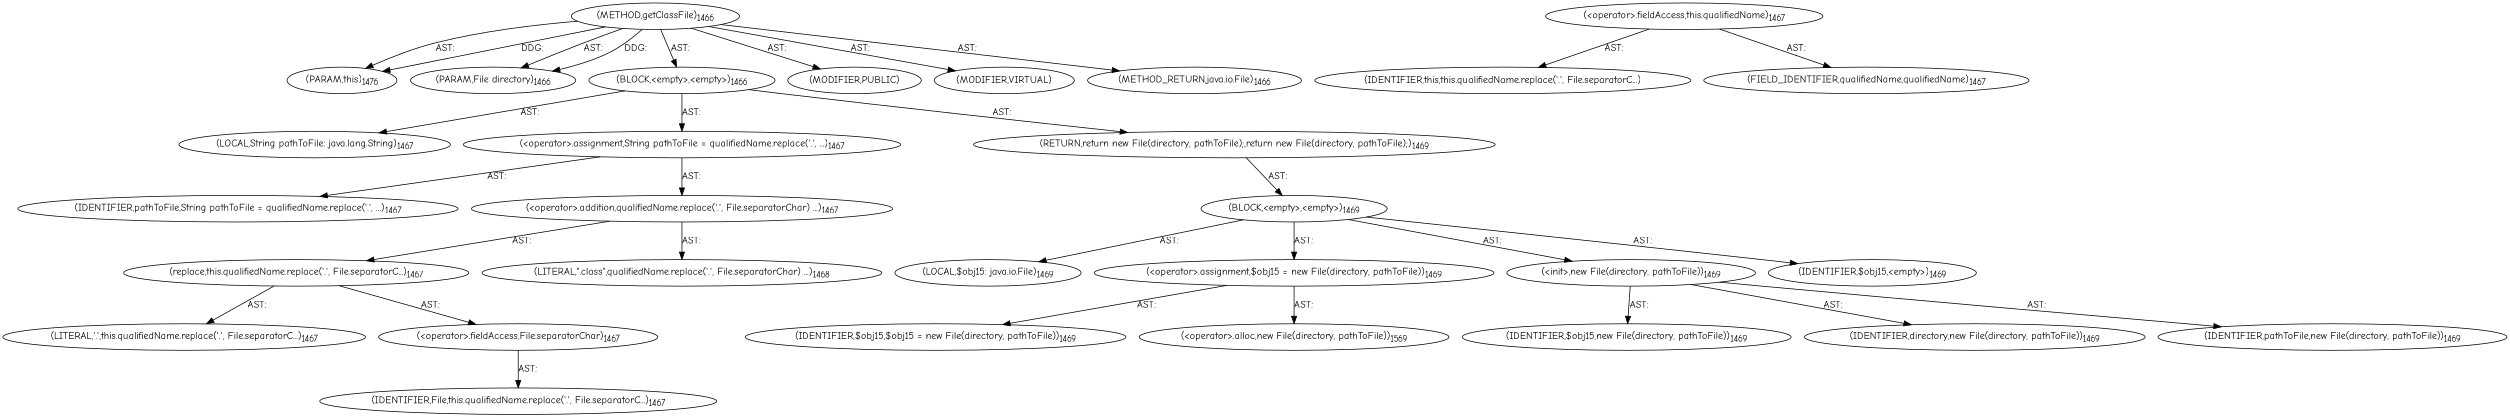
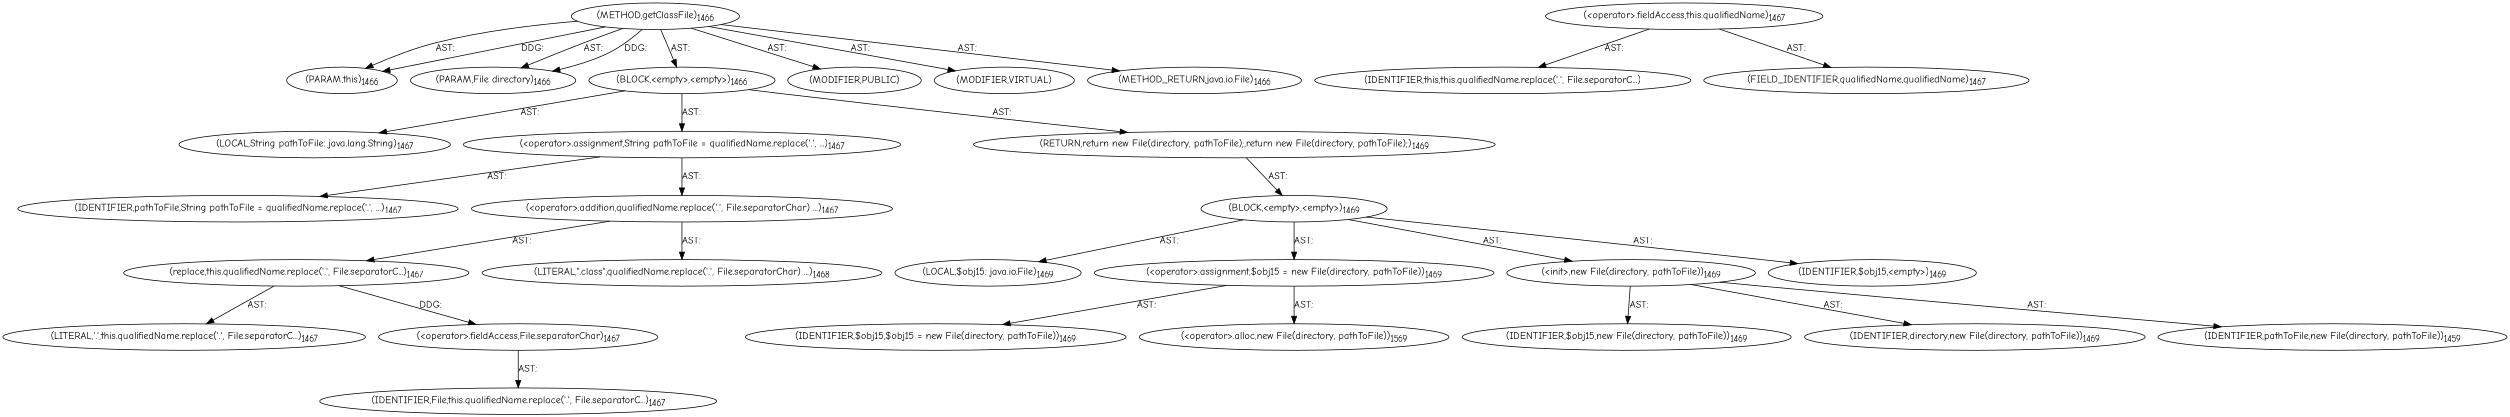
node "(PARAM,this)": text "1476" -> "1466"
edge "(replace,this.qualifiedName.replace('.', File.separatorC...)" -> "(<operator>.fieldAccess,File.separatorChar)": label "AST: " -> "DDG: "
node "(IDENTIFIER,pathToFile,new File(directory, pathToFile))": text "1469" -> "1459"
